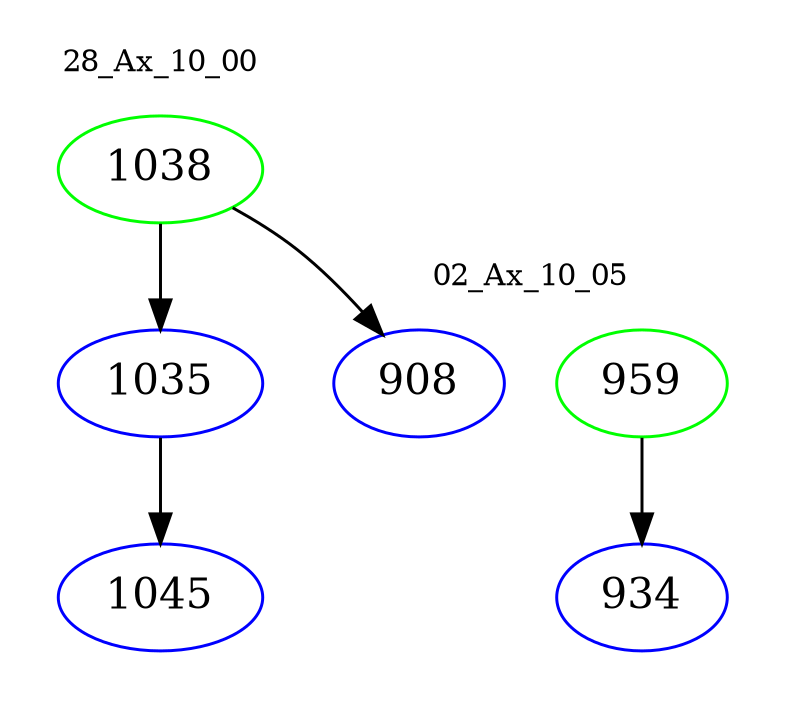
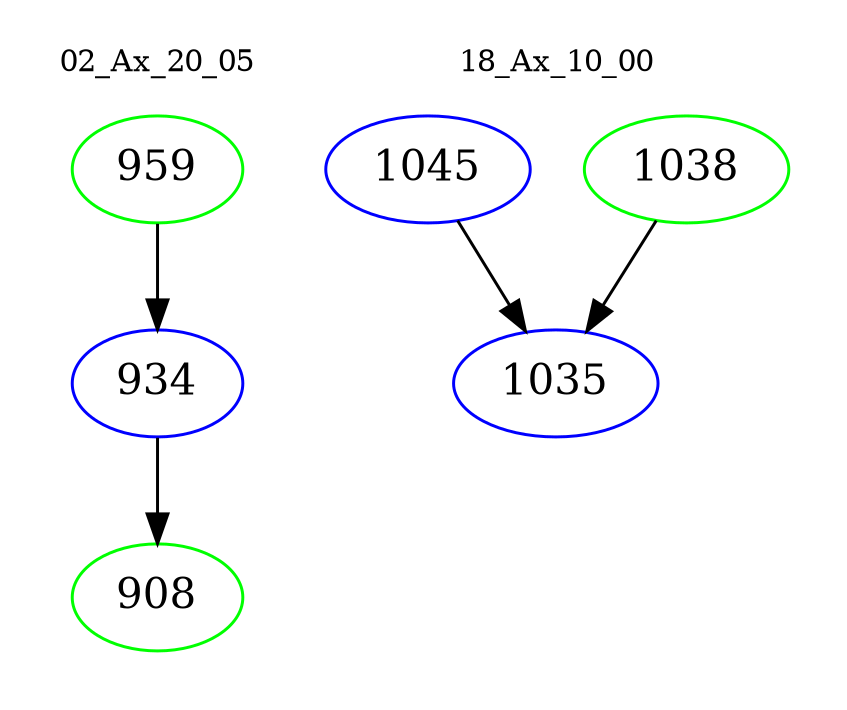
cluster "28_Ax_10_00": label "28_Ax_10_00" -> "18_Ax_10_00"
edge "1038" -> "908": now "934" -> "908"
cluster "02_Ax_10_05": label "02_Ax_10_05" -> "02_Ax_20_05"
node "908": color blue -> green
edge "1035" -> "1045": reversed
